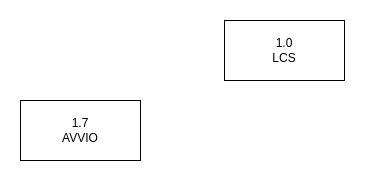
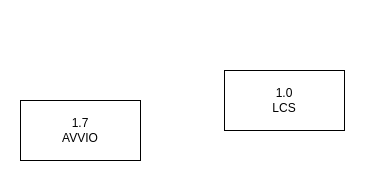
node "1.0 LCS": moved (285, 51) -> (285, 101)
